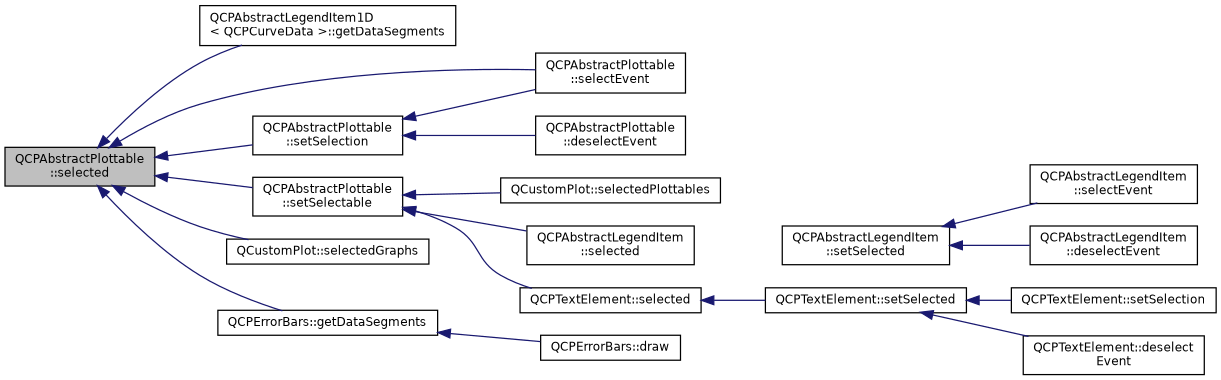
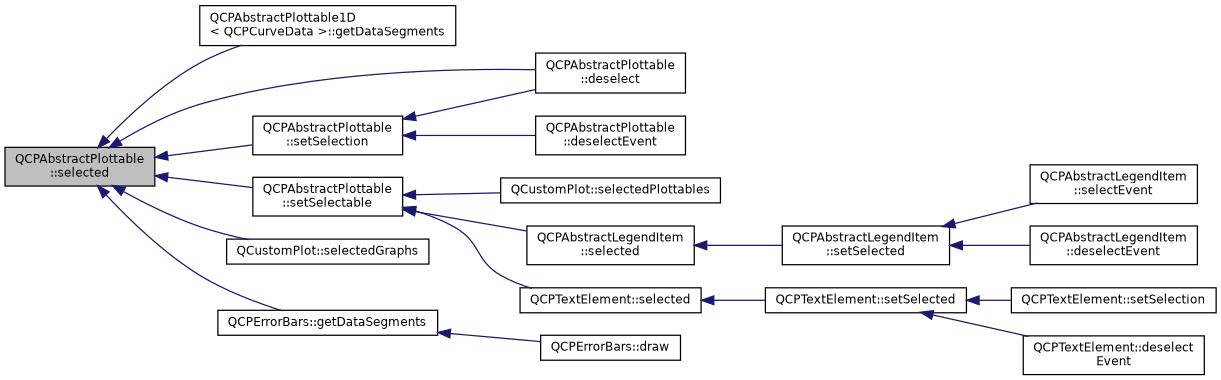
node "QCPAbstractLegendItem1D < QCPCurveData >::getDataSegments": label "QCPAbstractLegendItem1D < QCPCurveData >::getDataSegments" -> "QCPAbstractPlottable1D < QCPCurveData >::getDataSegments"
node "QCPAbstractPlottable ::selectEvent": label "QCPAbstractPlottable ::selectEvent" -> "QCPAbstractPlottable ::deselect"
edge "QCPAbstractLegendItem ::setSelected" -> "QCPAbstractLegendItem ::selected": added
